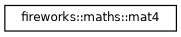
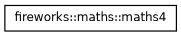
node "fireworks::maths::mat4": label "fireworks::maths::mat4" -> "fireworks::maths::maths4"
